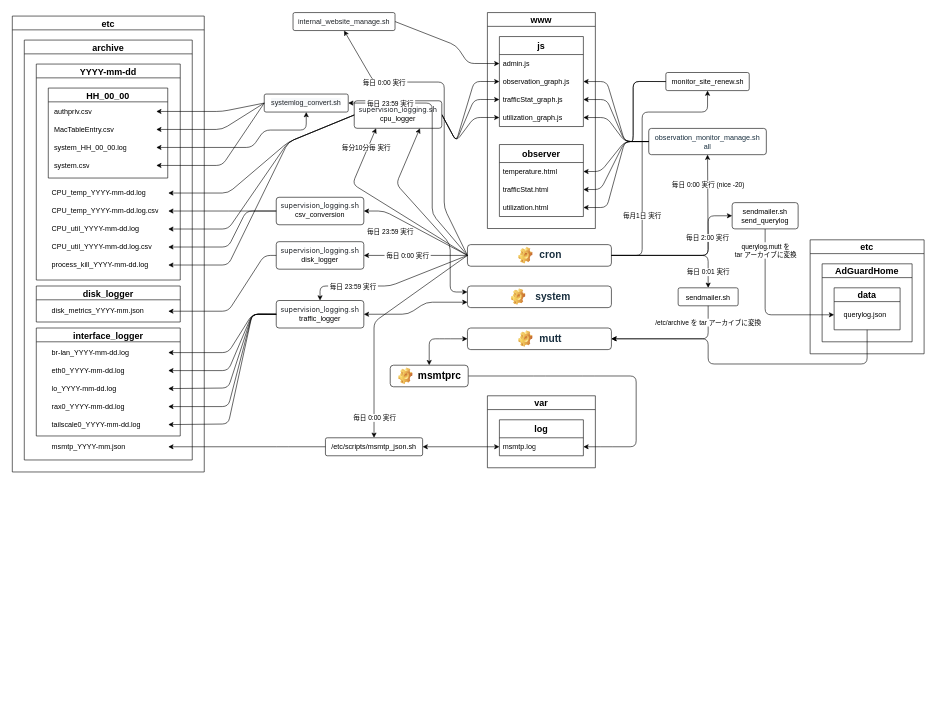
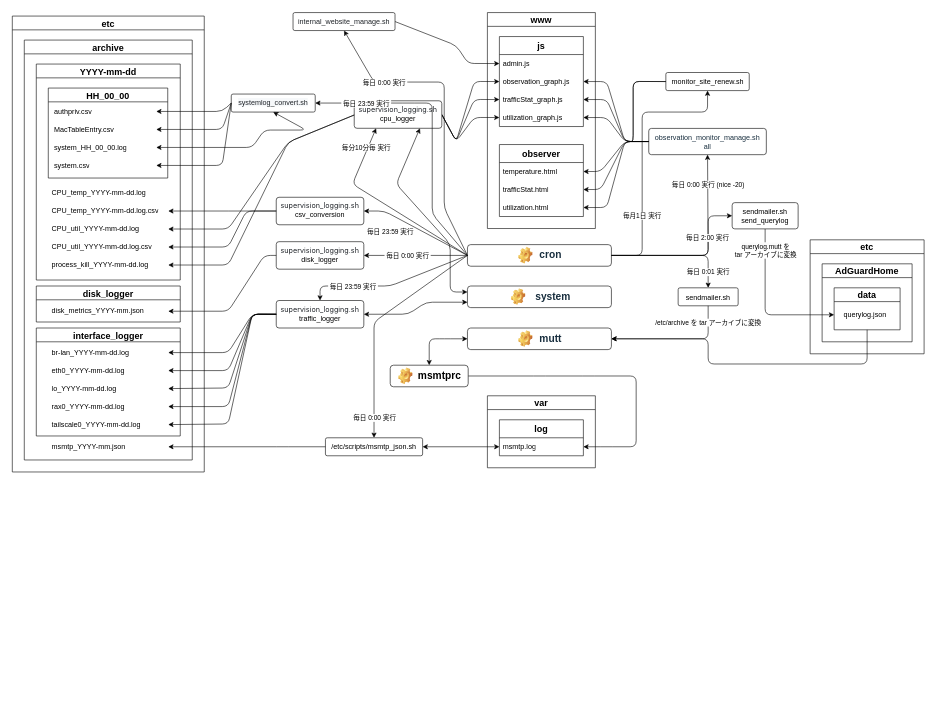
node "systemlog_convert.sh": moved (306, 103) -> (273, 103)
edge "supervision_logging.sh cpu_logger" -> "CPU_temp_YYYY-mm-dd.log": removed
